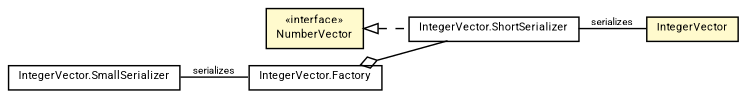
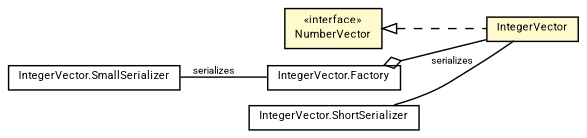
edge "IntegerVector.ShortSerializer" -> "NumberVector": now "IntegerVector" -> "NumberVector"
edge "IntegerVector.ShortSerializer" -> "IntegerVector.Factory": now "IntegerVector" -> "IntegerVector.Factory"
